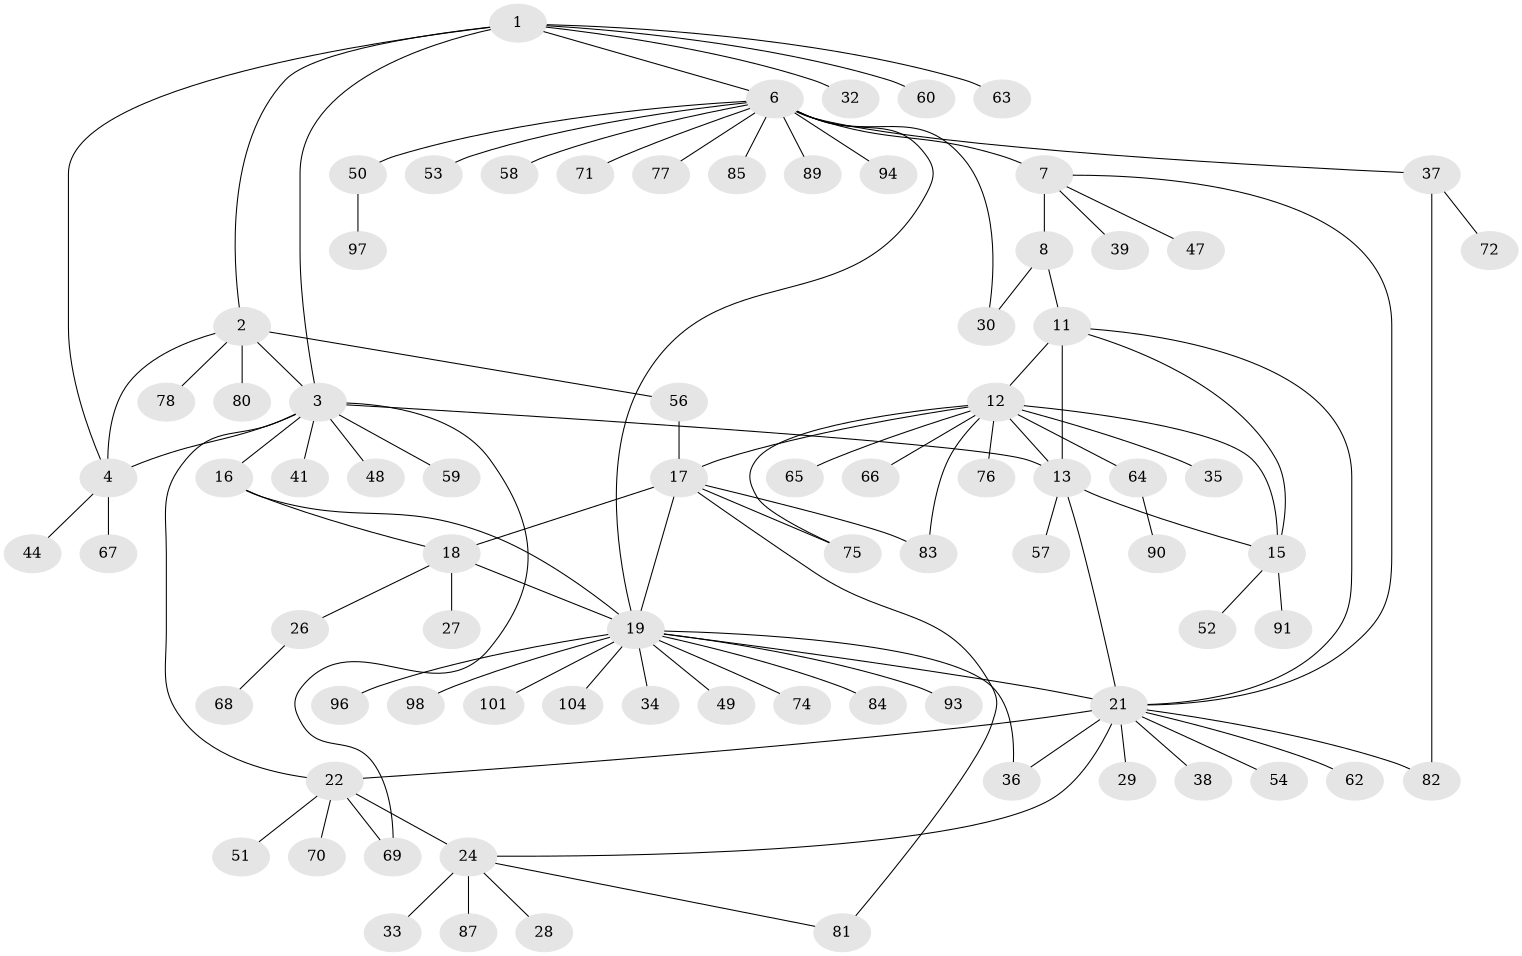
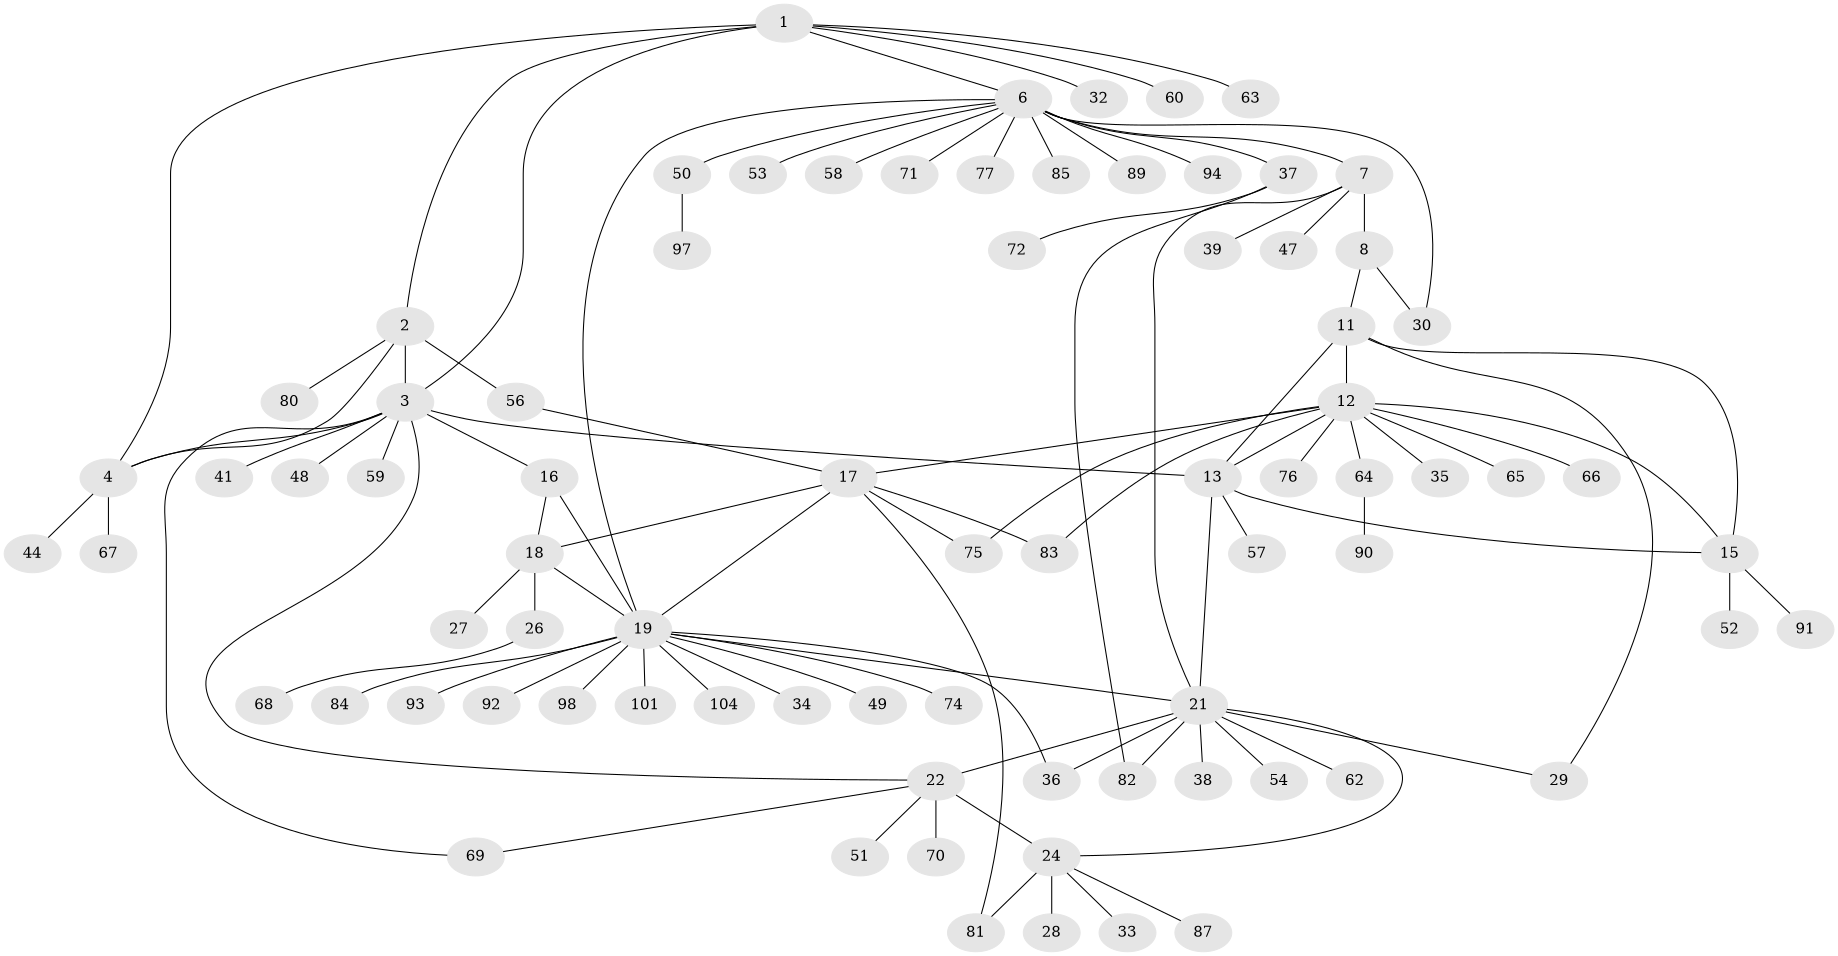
node "78": removed
edge "11" -- "21": now "11" -- "29"
node "96": label "96" -> "92"
